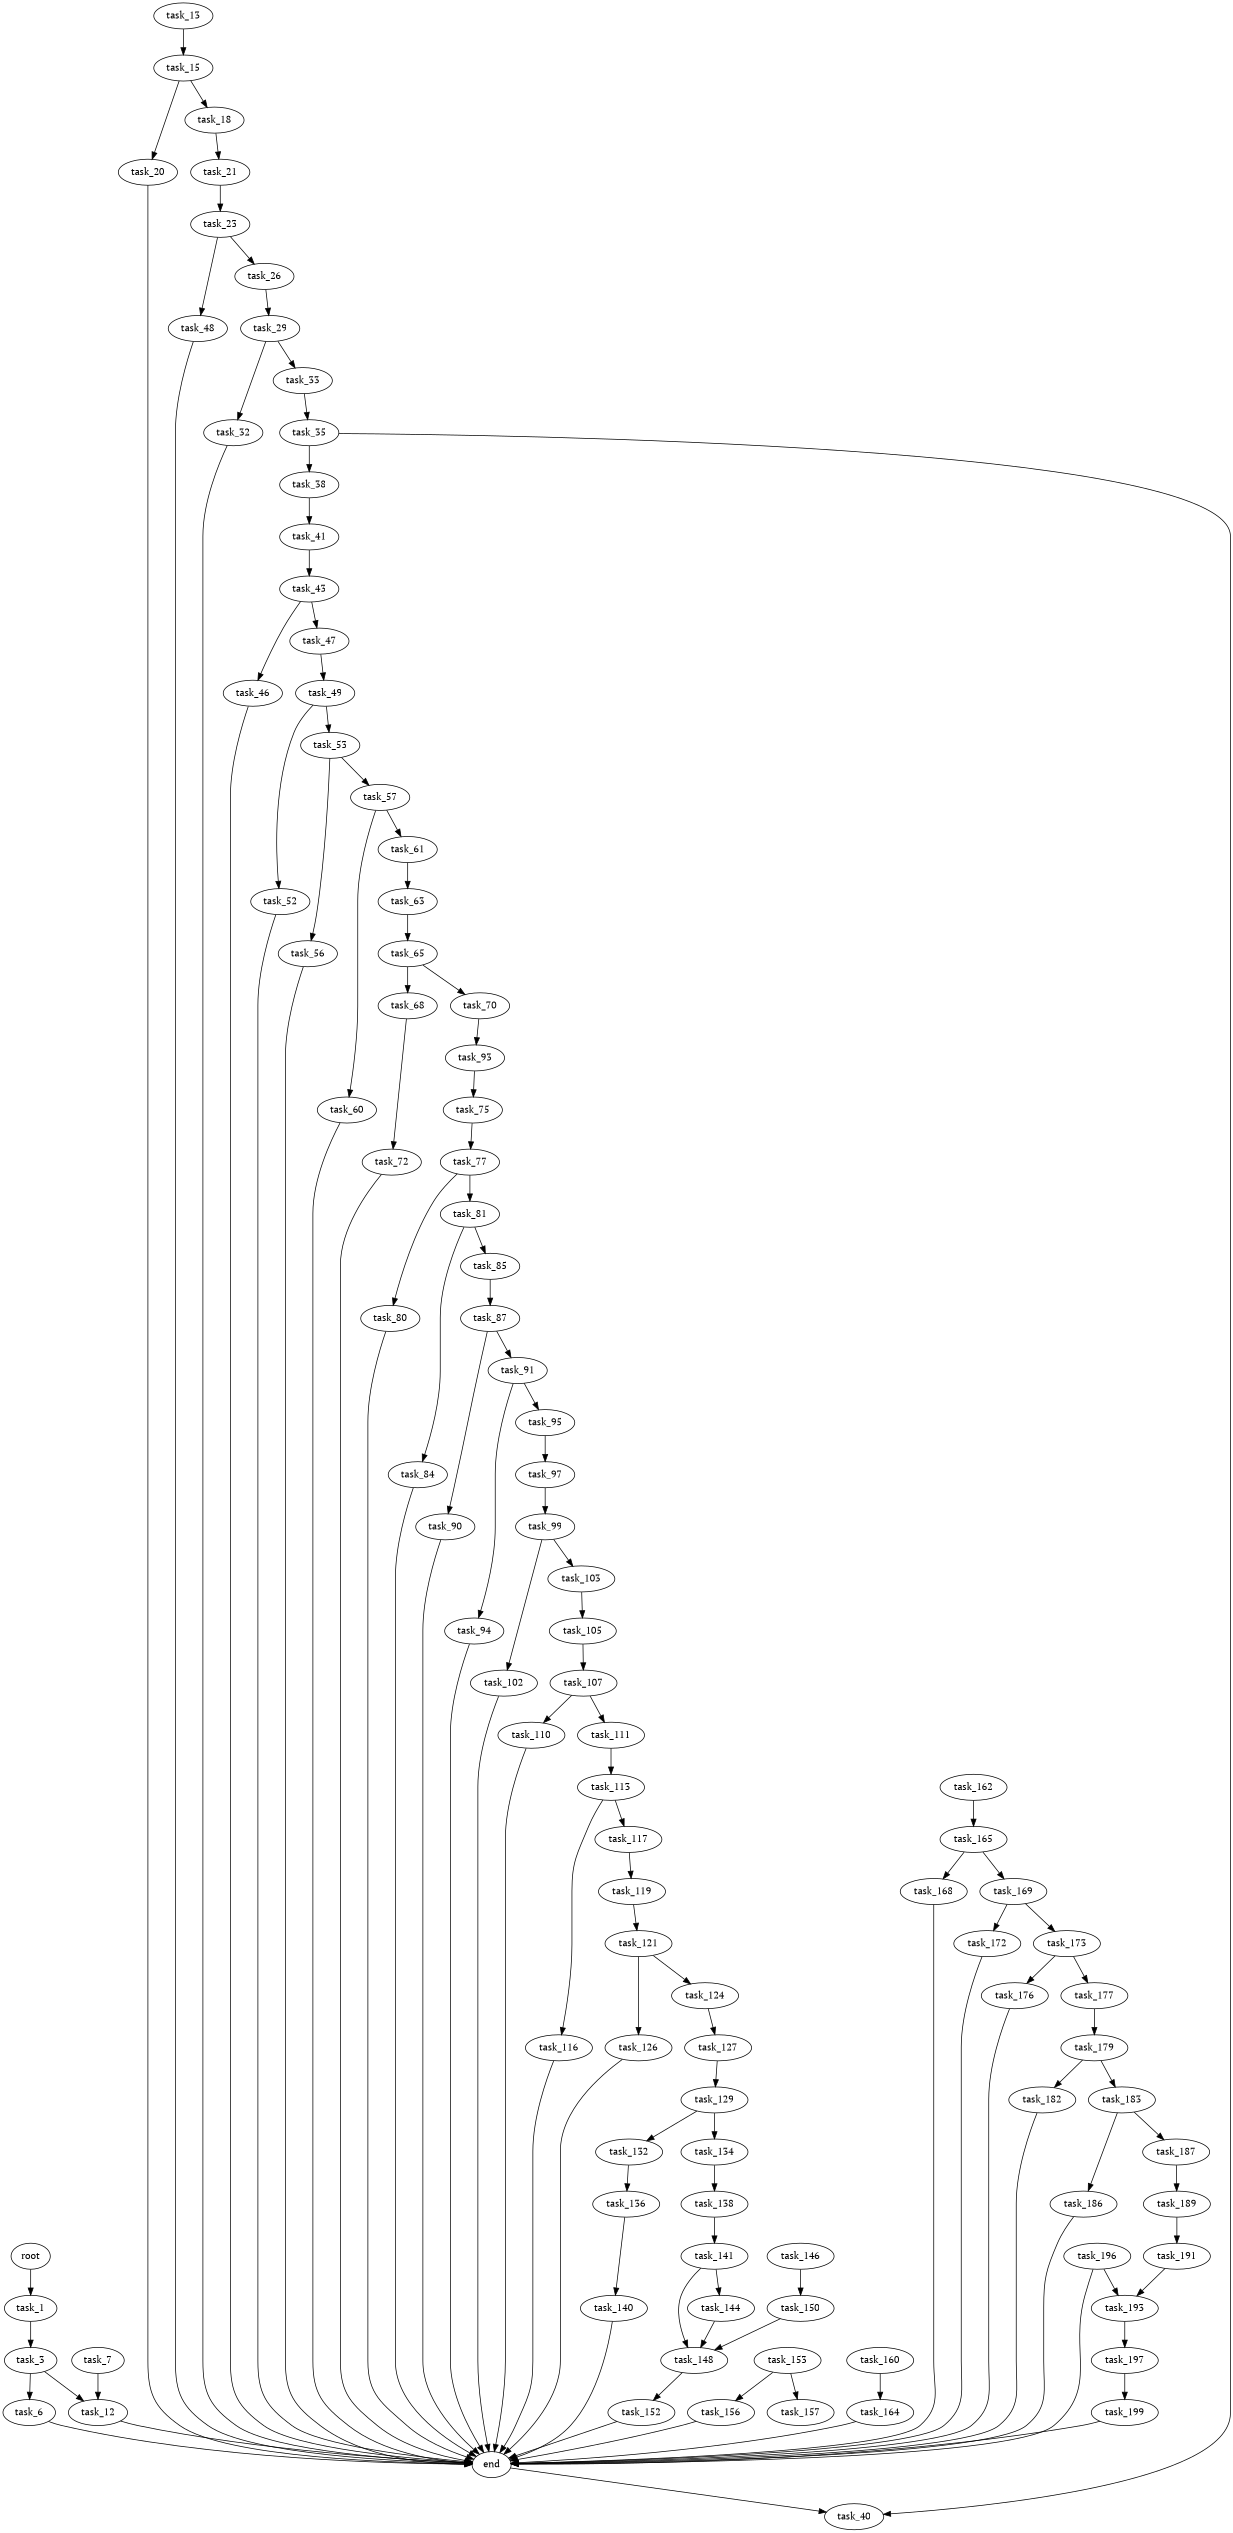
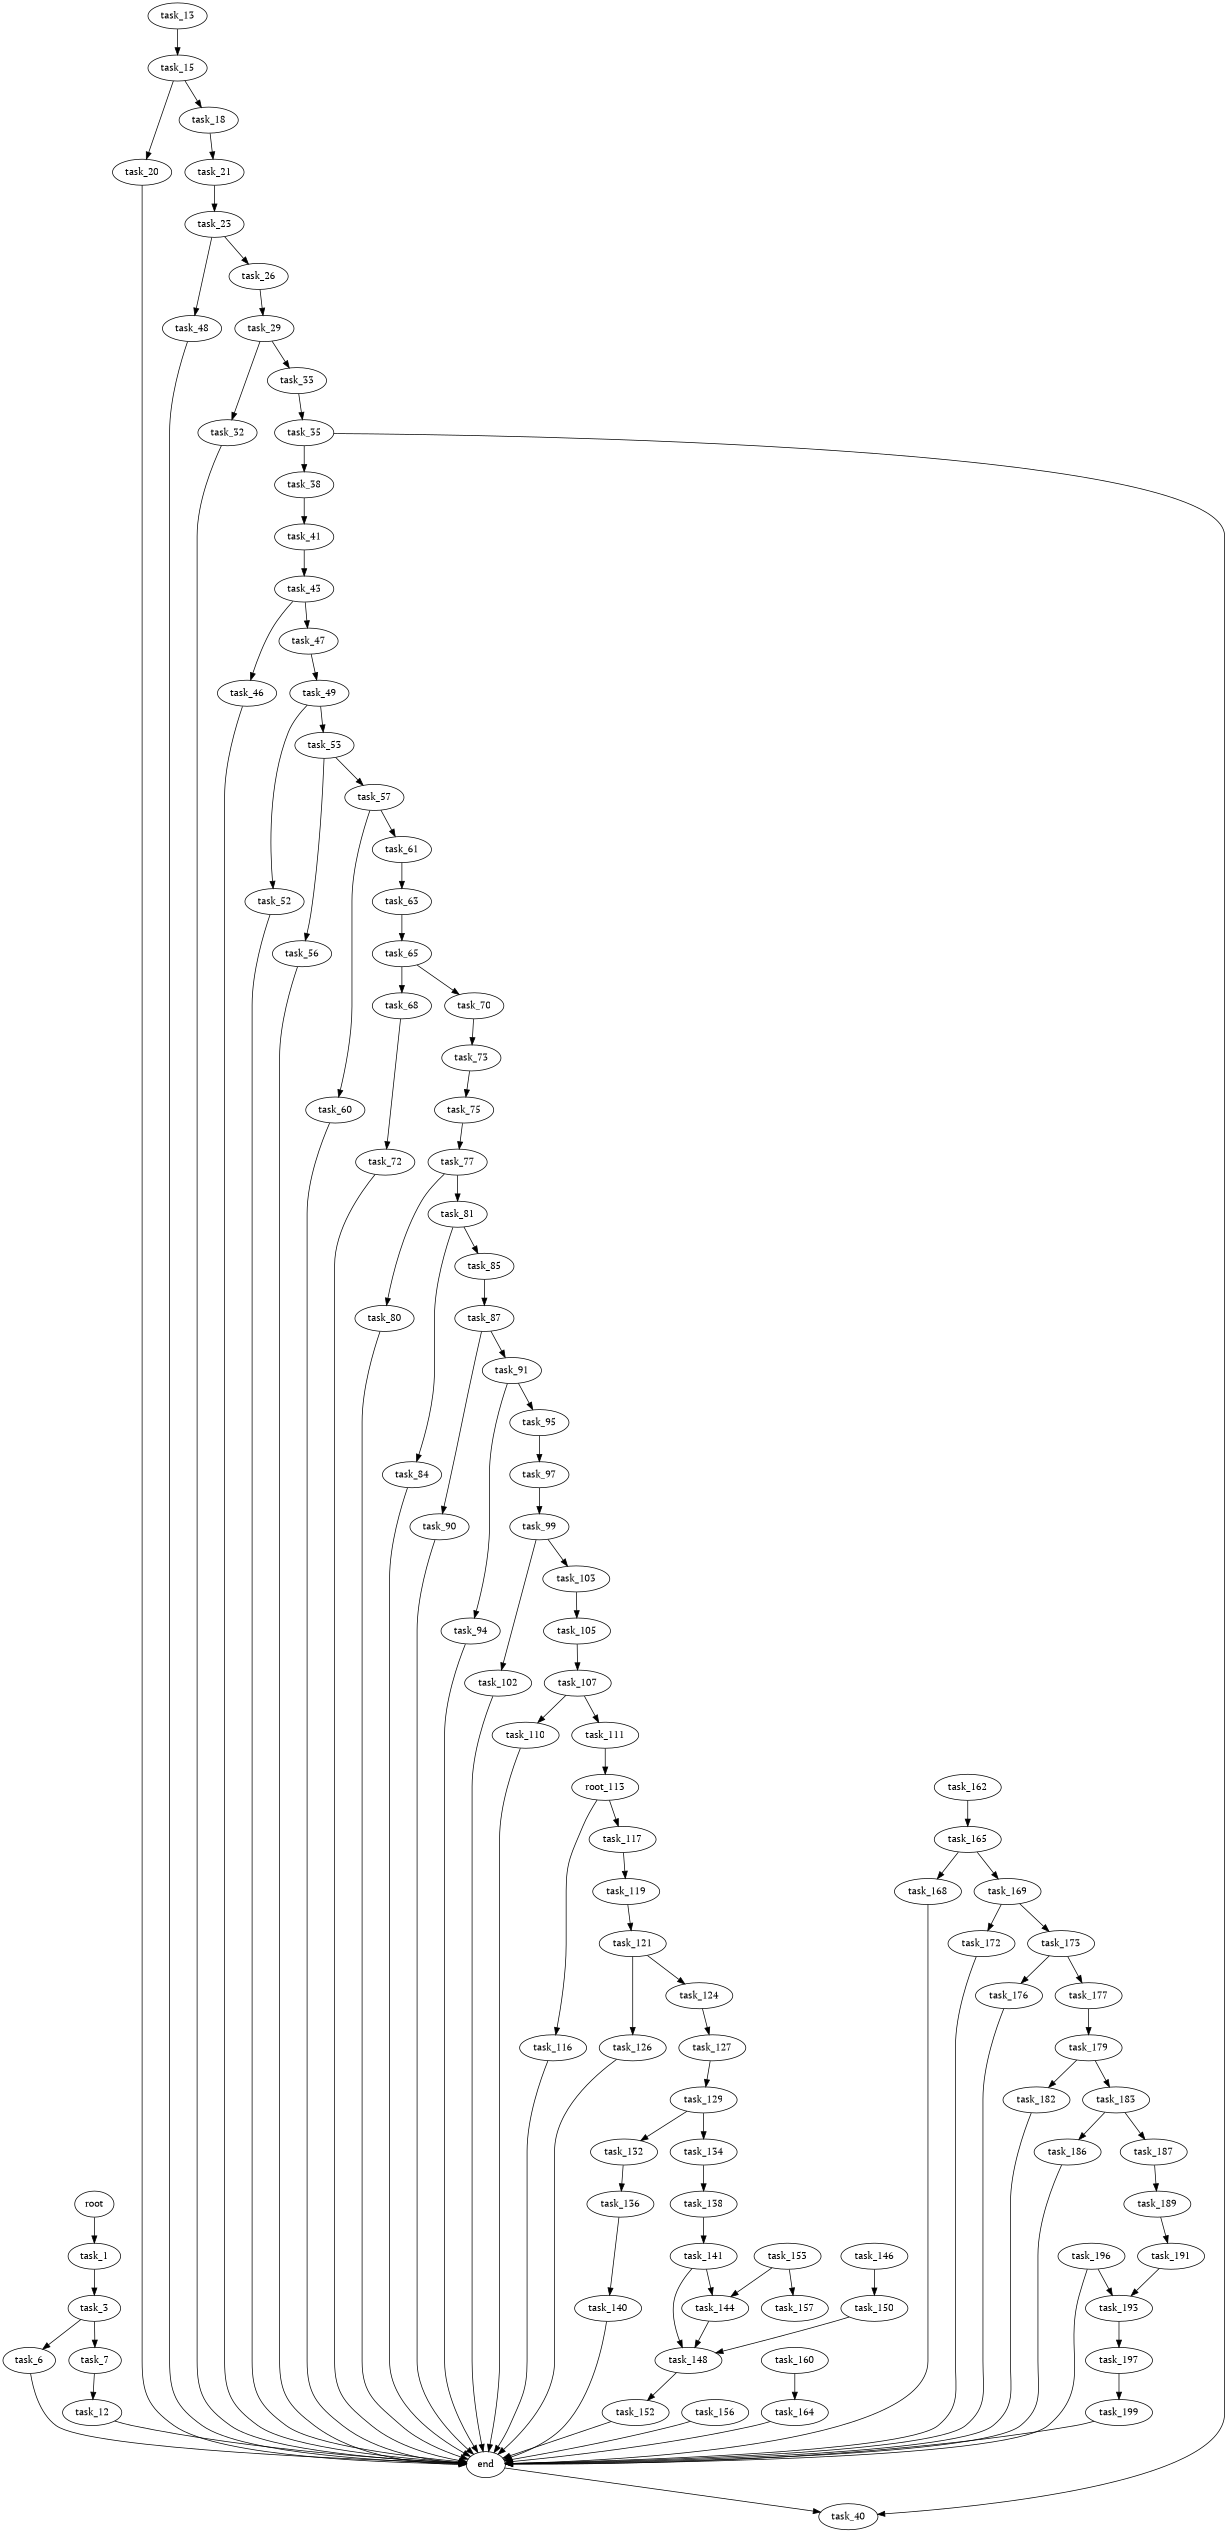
node "task_93": label "task_93" -> "task_73"
node "task_113": label "task_113" -> "root_113"
edge "task_3" -> "task_12": now "task_3" -> "task_7"
edge "task_153" -> "task_156": now "task_153" -> "task_144"
